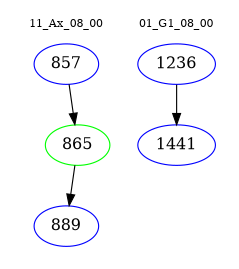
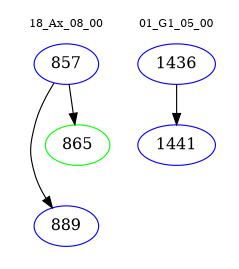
cluster "11_Ax_08_00": label "11_Ax_08_00" -> "18_Ax_08_00"
cluster "01_G1_08_00": label "01_G1_08_00" -> "01_G1_05_00"
node "1236": label "1236" -> "1436"
edge "865" -> "889": now "857" -> "889"
